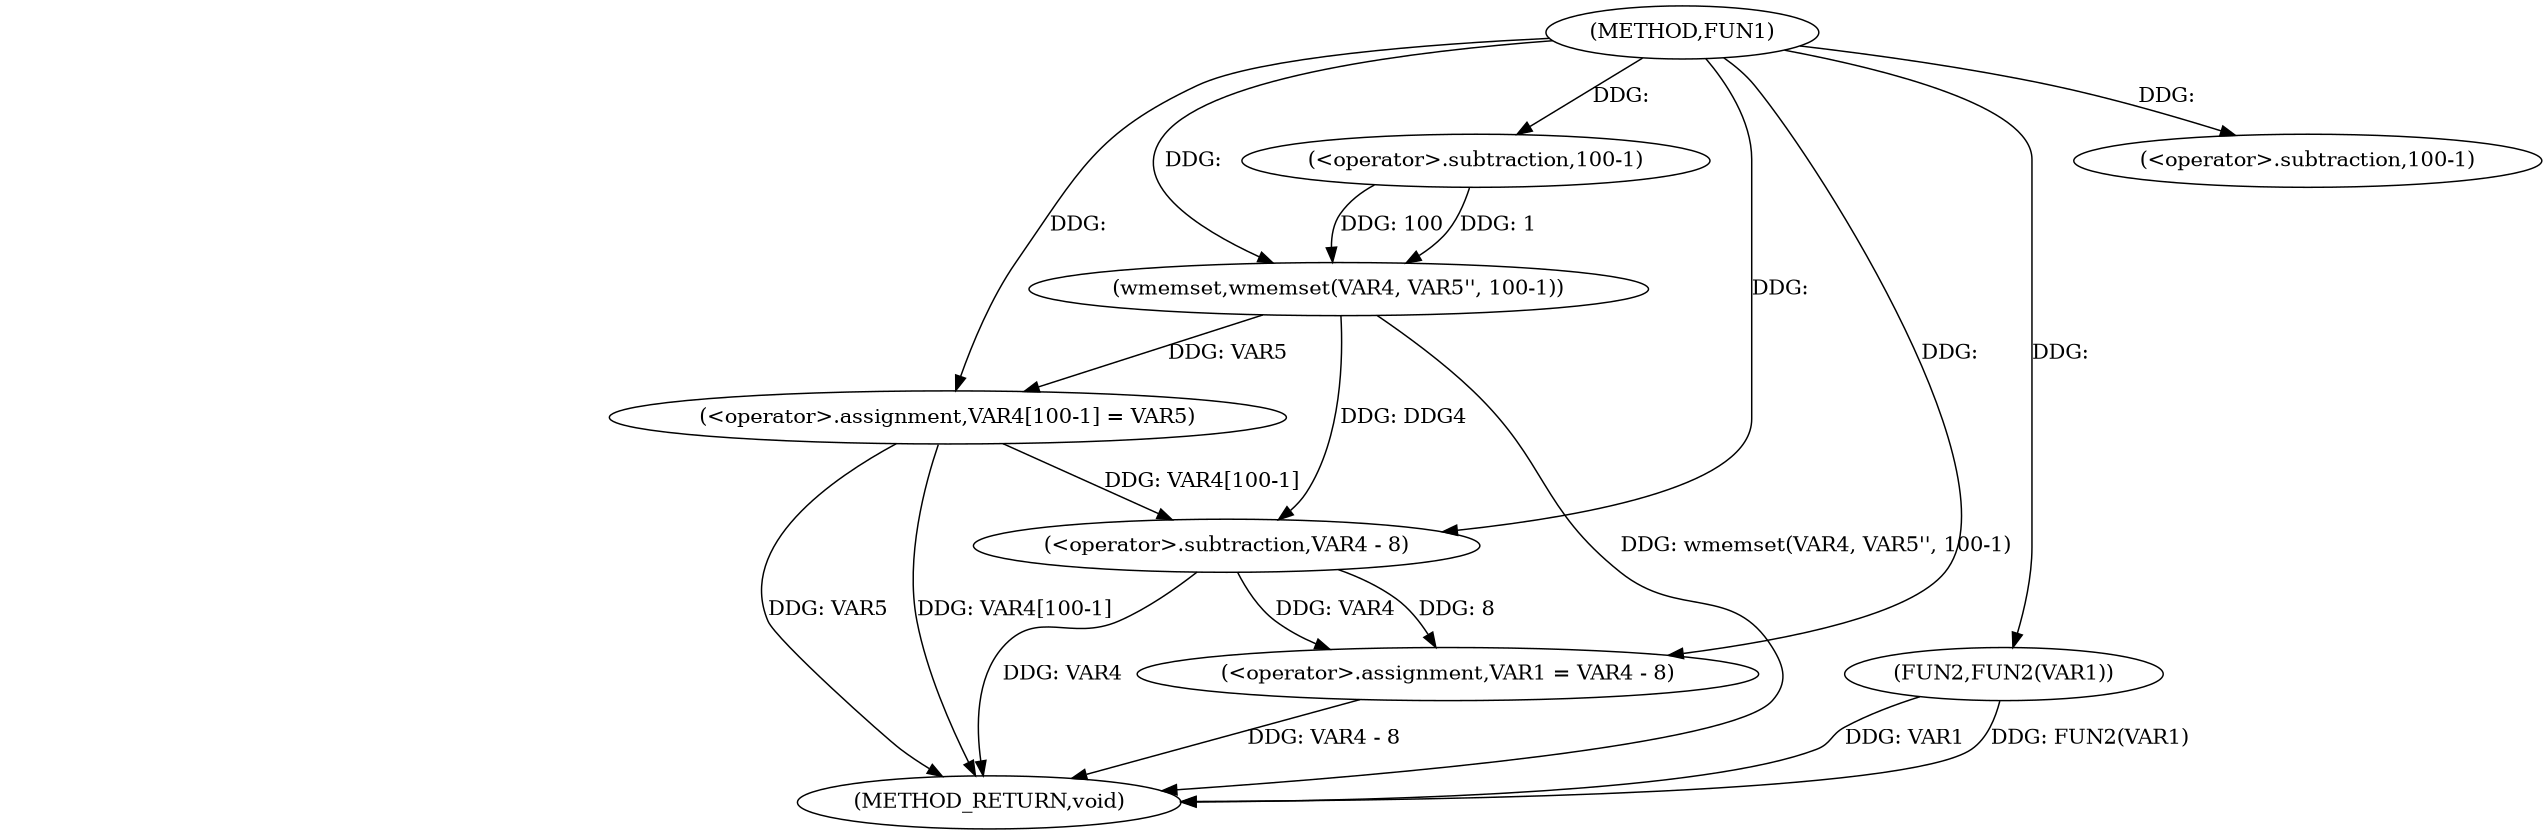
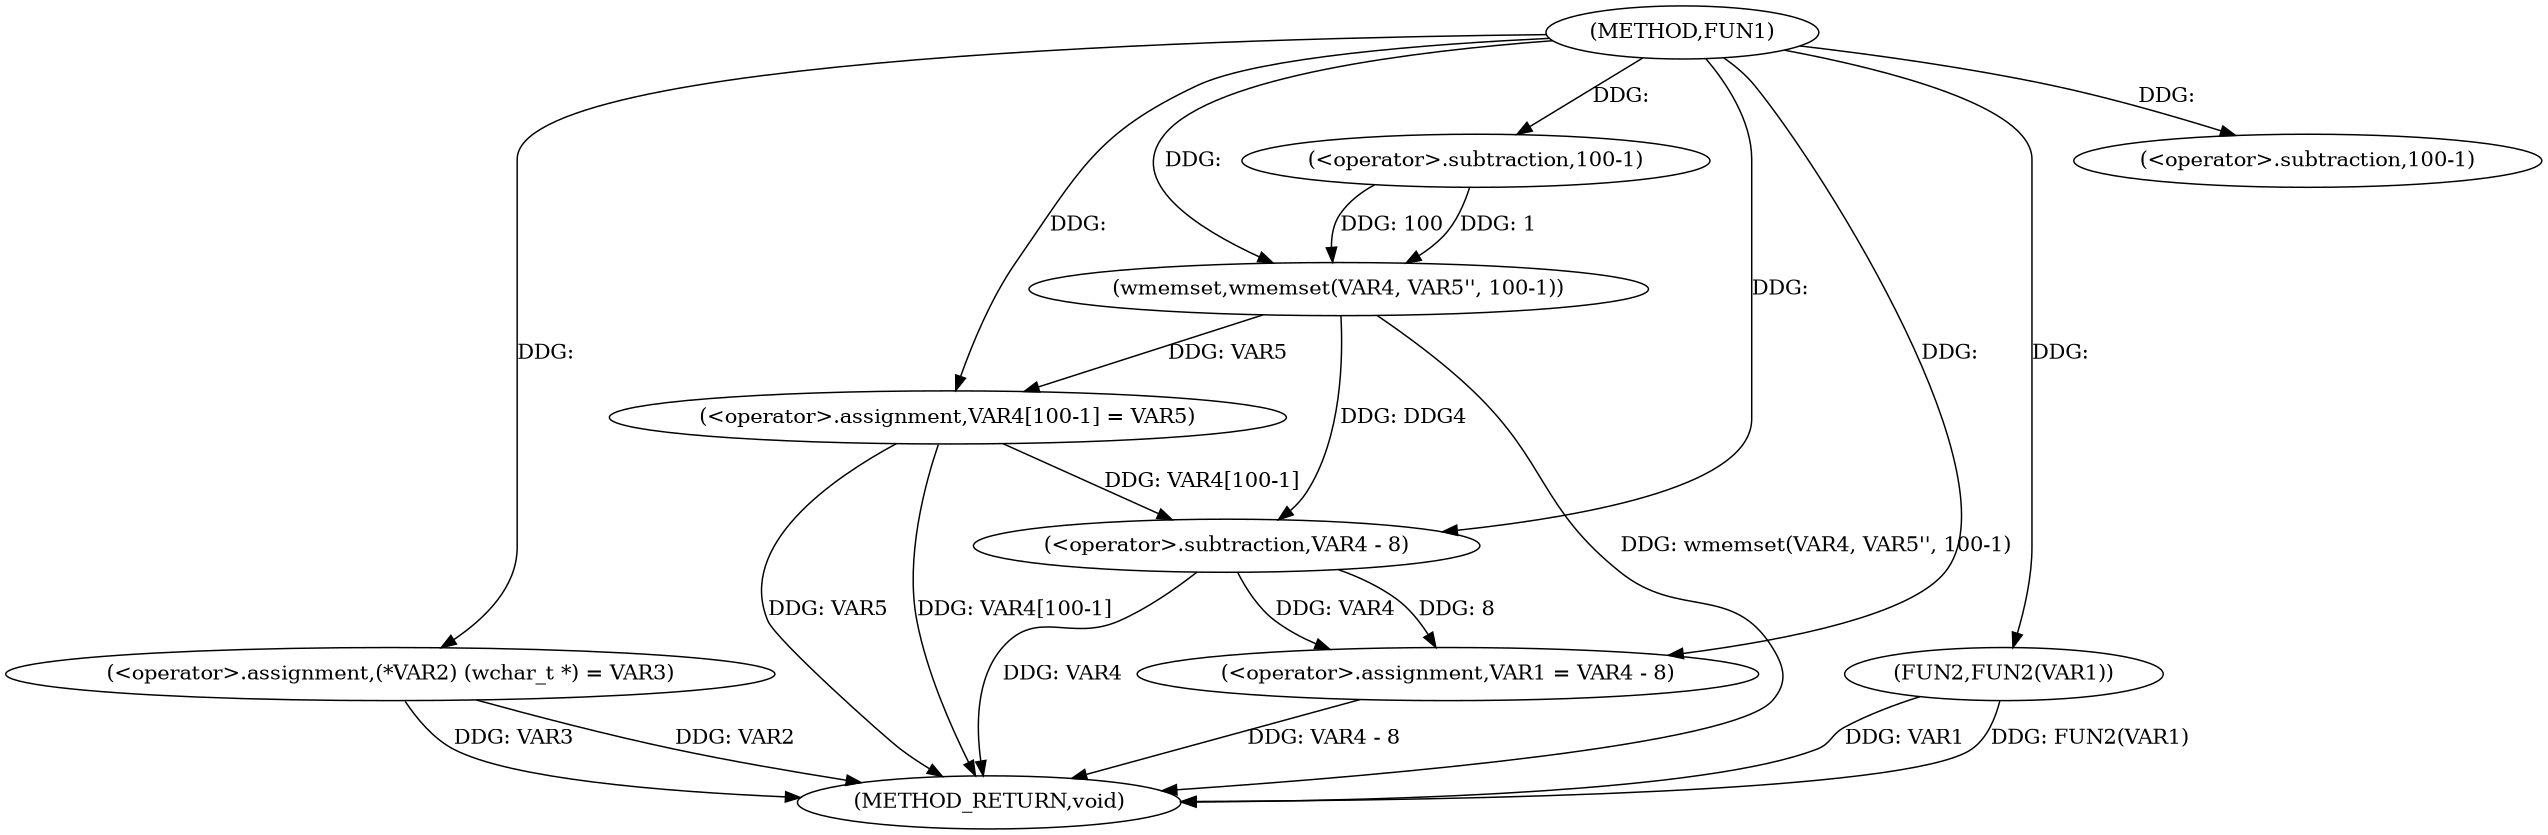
node "(<operator>.assignment,(*VAR2) (wchar_t *) = VAR3)": added
